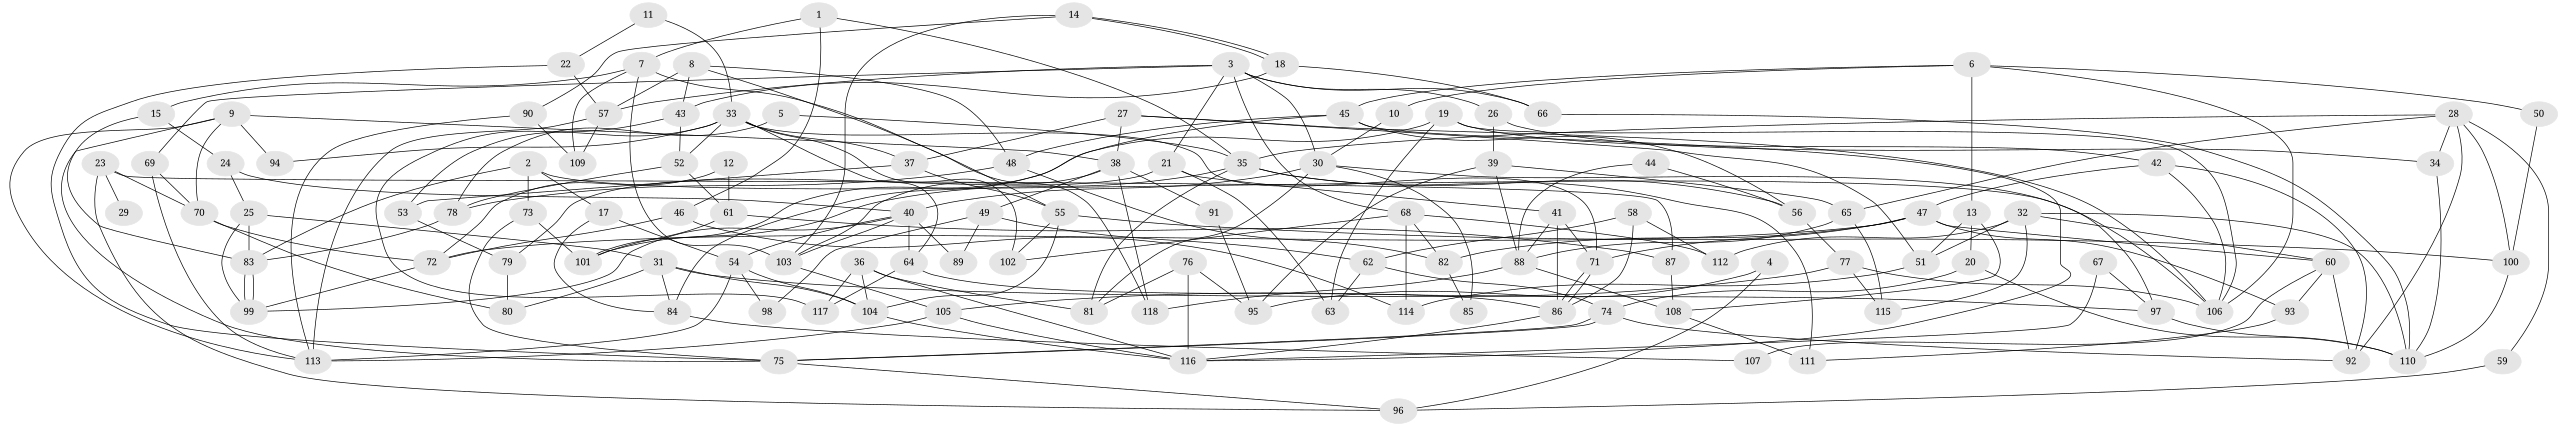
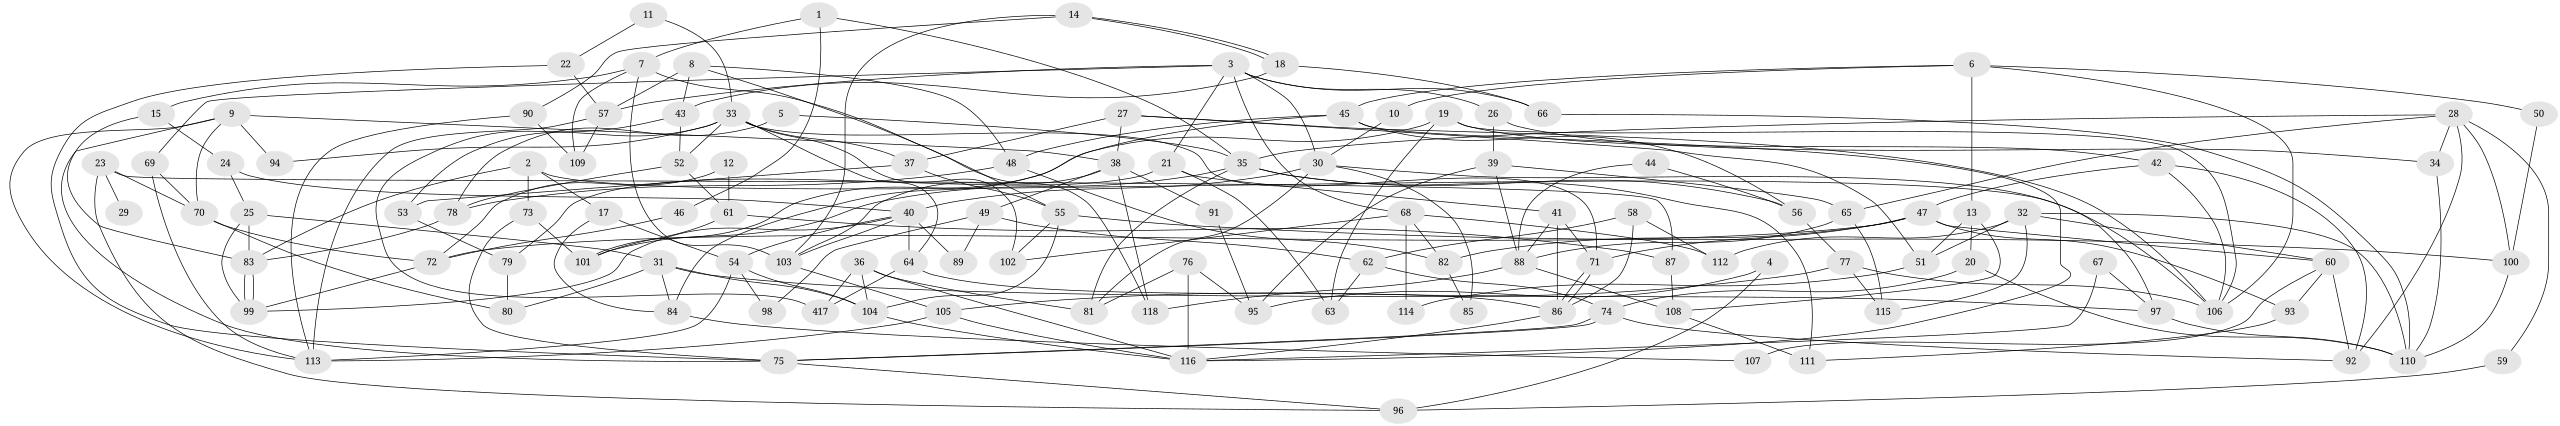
edge "46" -- "114": removed
node "117": label "117" -> "417"
